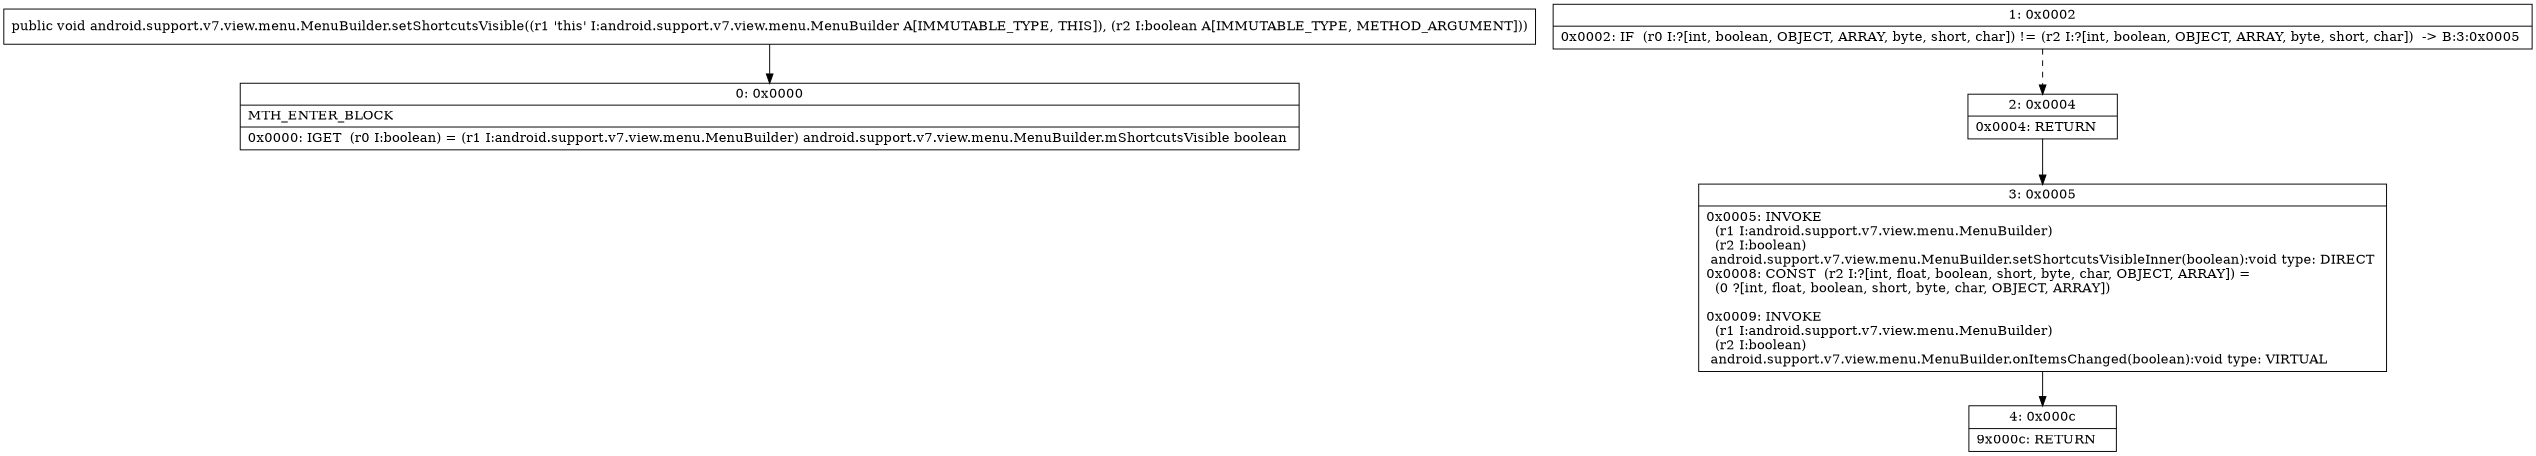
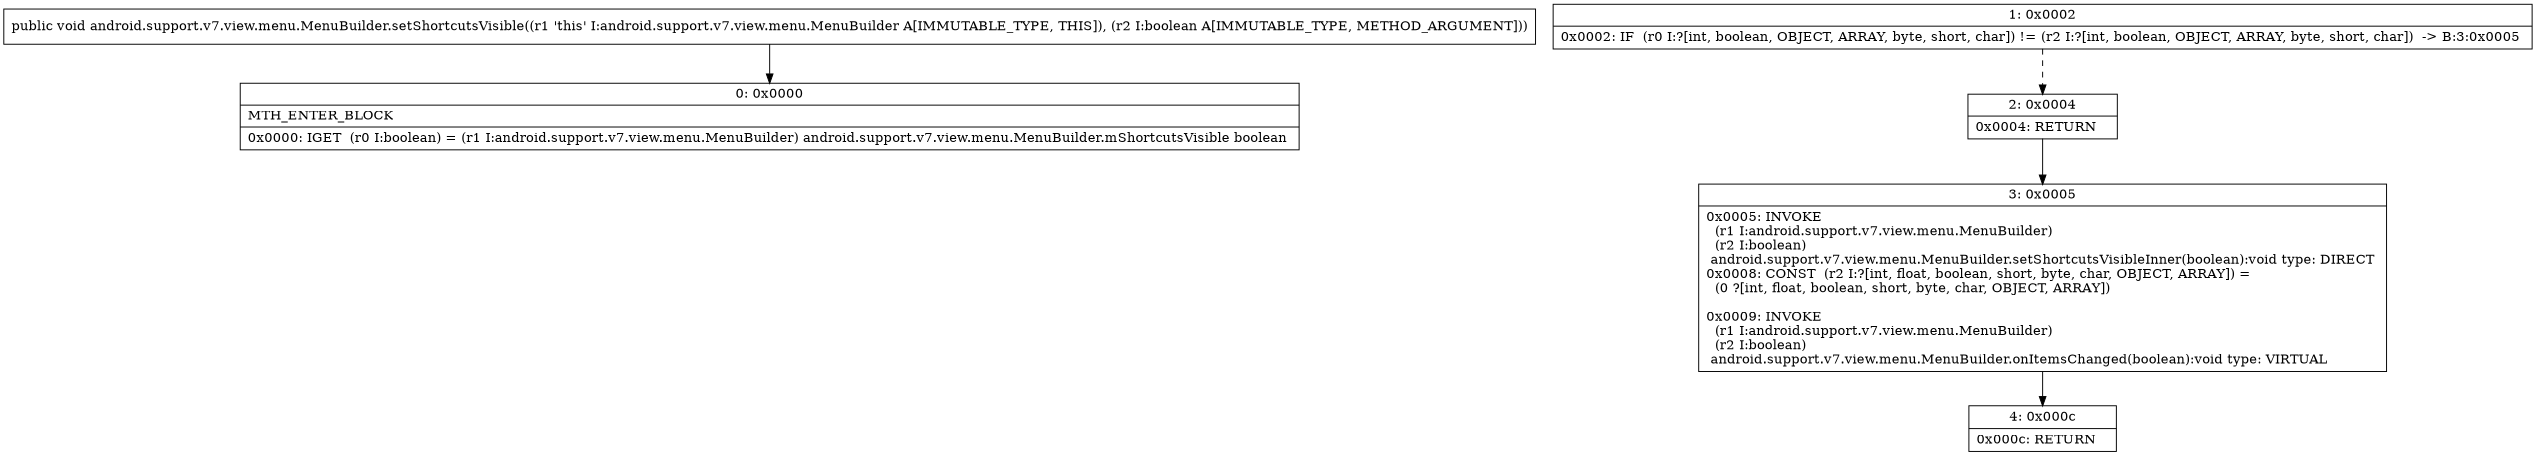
node "4: 0x000c": text "9x000c: RETURN" -> "0x000c: RETURN"
